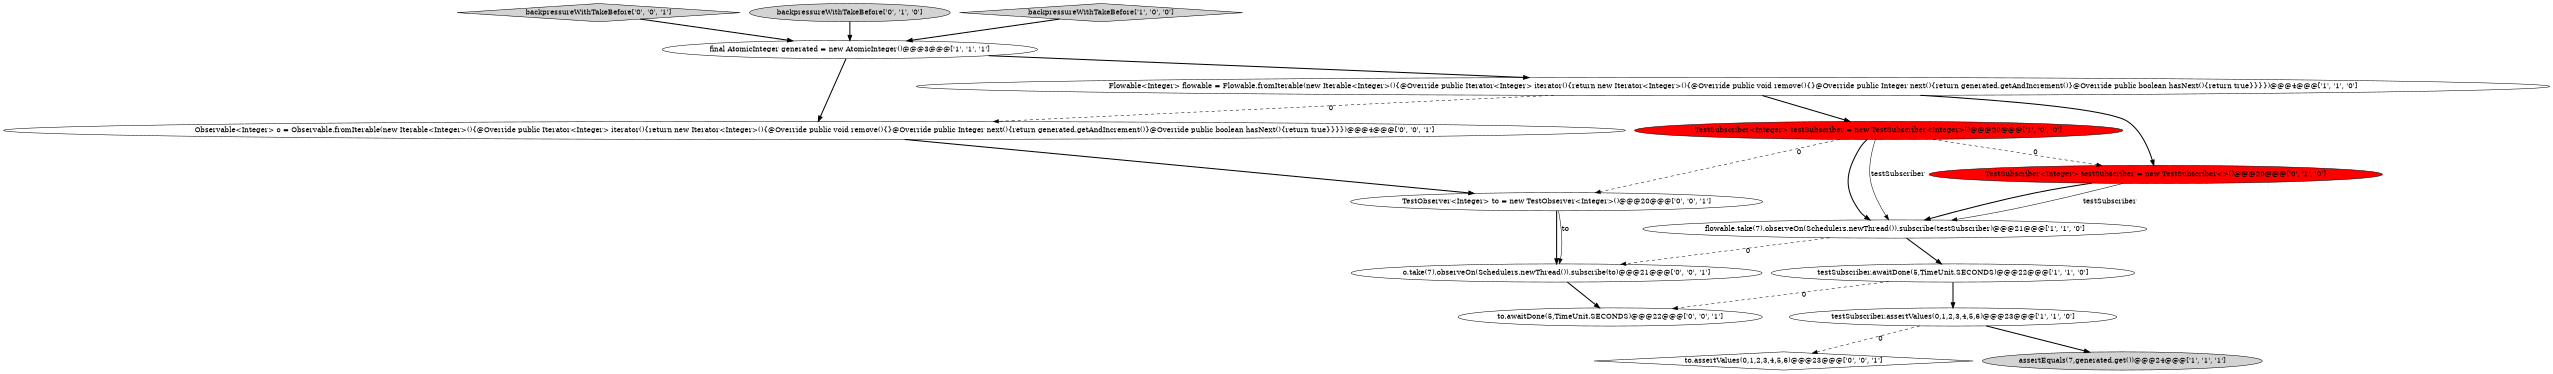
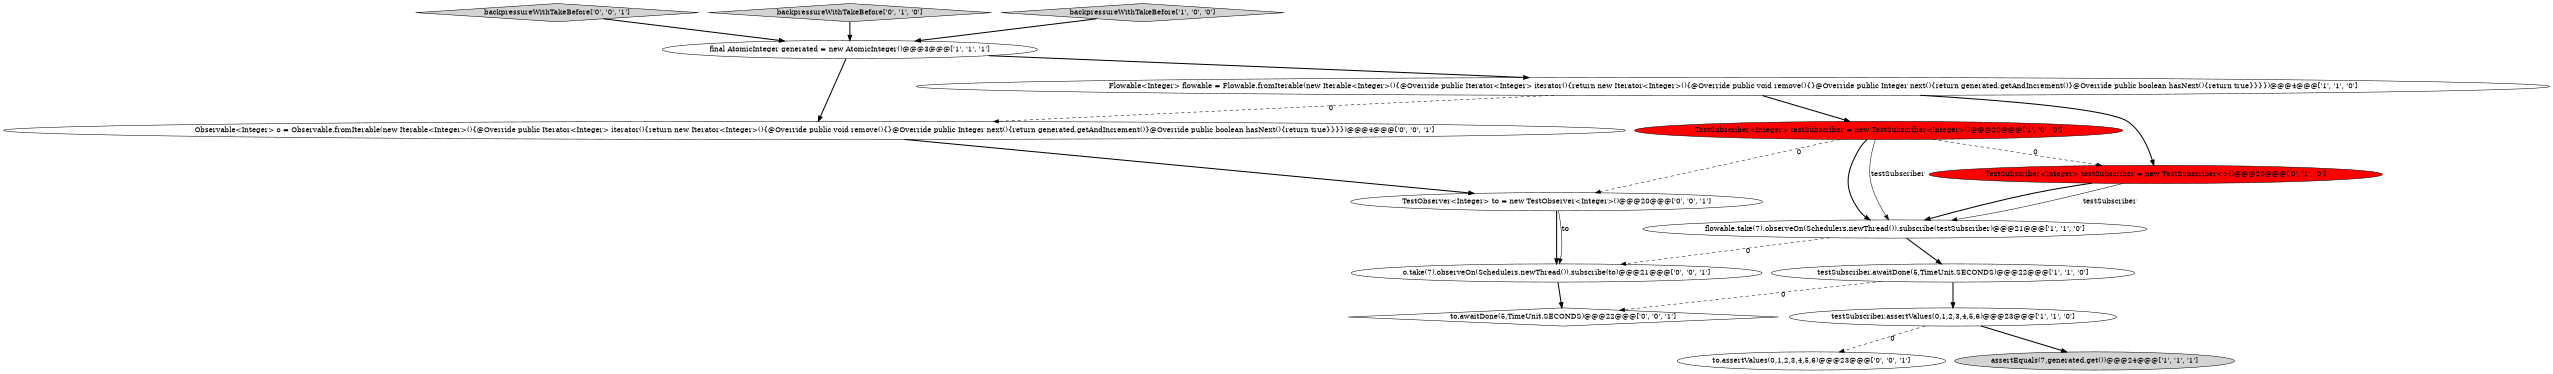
node "backpressureWithTakeBefore['0', '1', '0']": shape ellipse -> diamond
node "to.awaitDone(5,TimeUnit.SECONDS)@@@22@@@['0', '0', '1']": shape ellipse -> diamond
node "to.assertValues(0,1,2,3,4,5,6)@@@23@@@['0', '0', '1']": shape diamond -> ellipse
